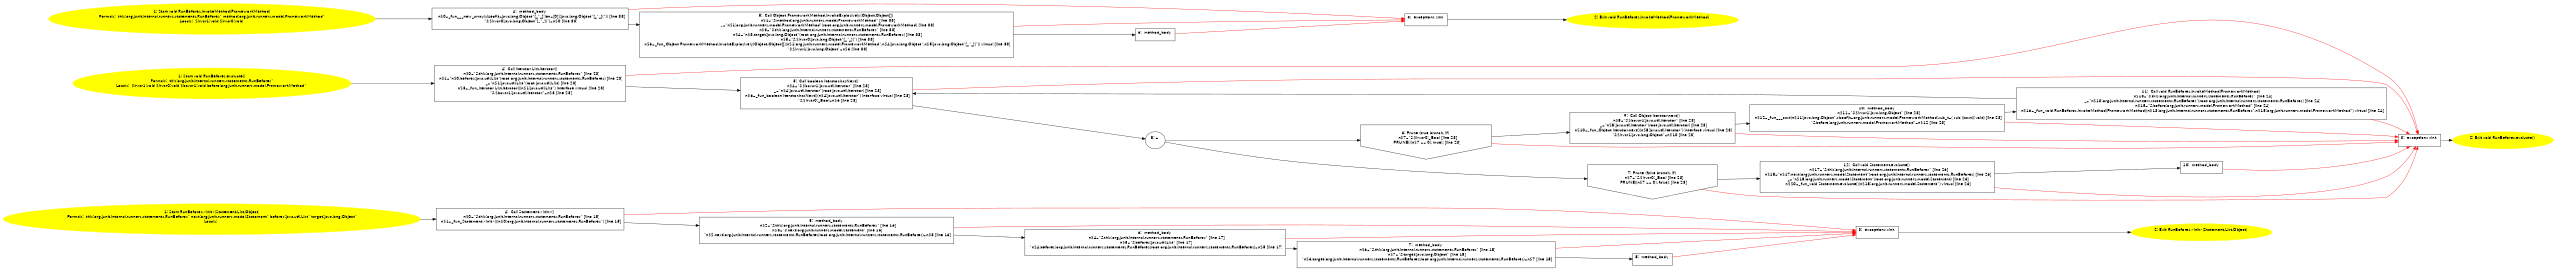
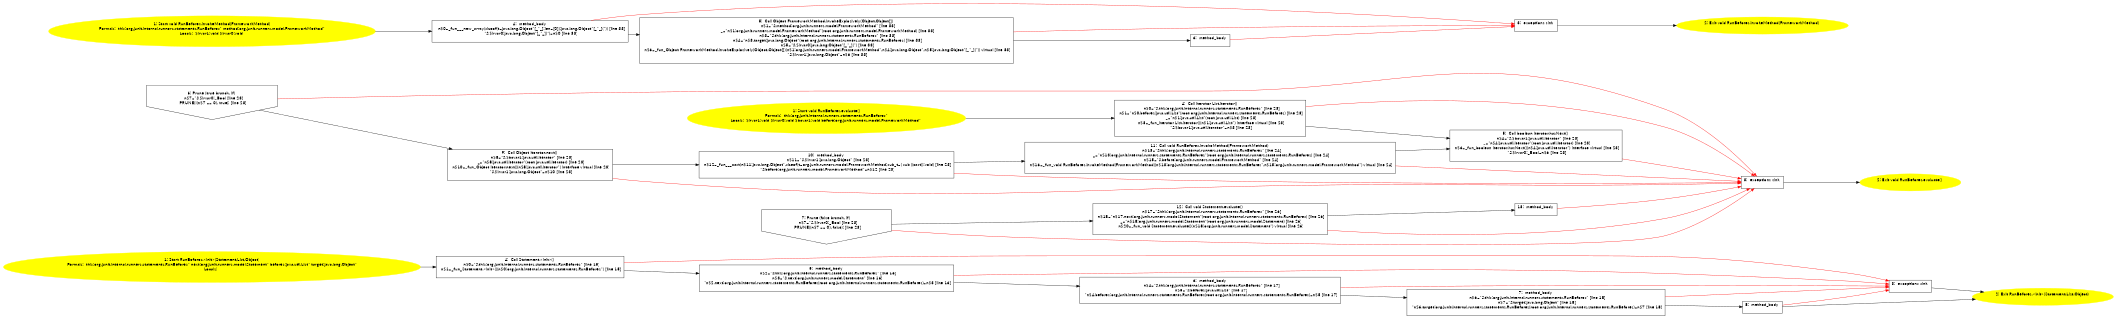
node "8: +": removed
edge "8:  method_body" -> "2: Exit RunBefores.<init>(Statement,List,Object)": added
